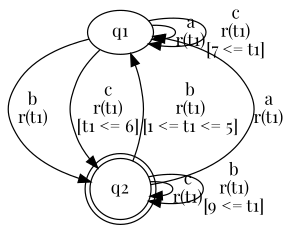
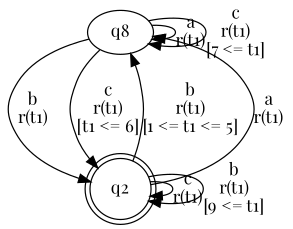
node "q1": label "q1" -> "q8"
